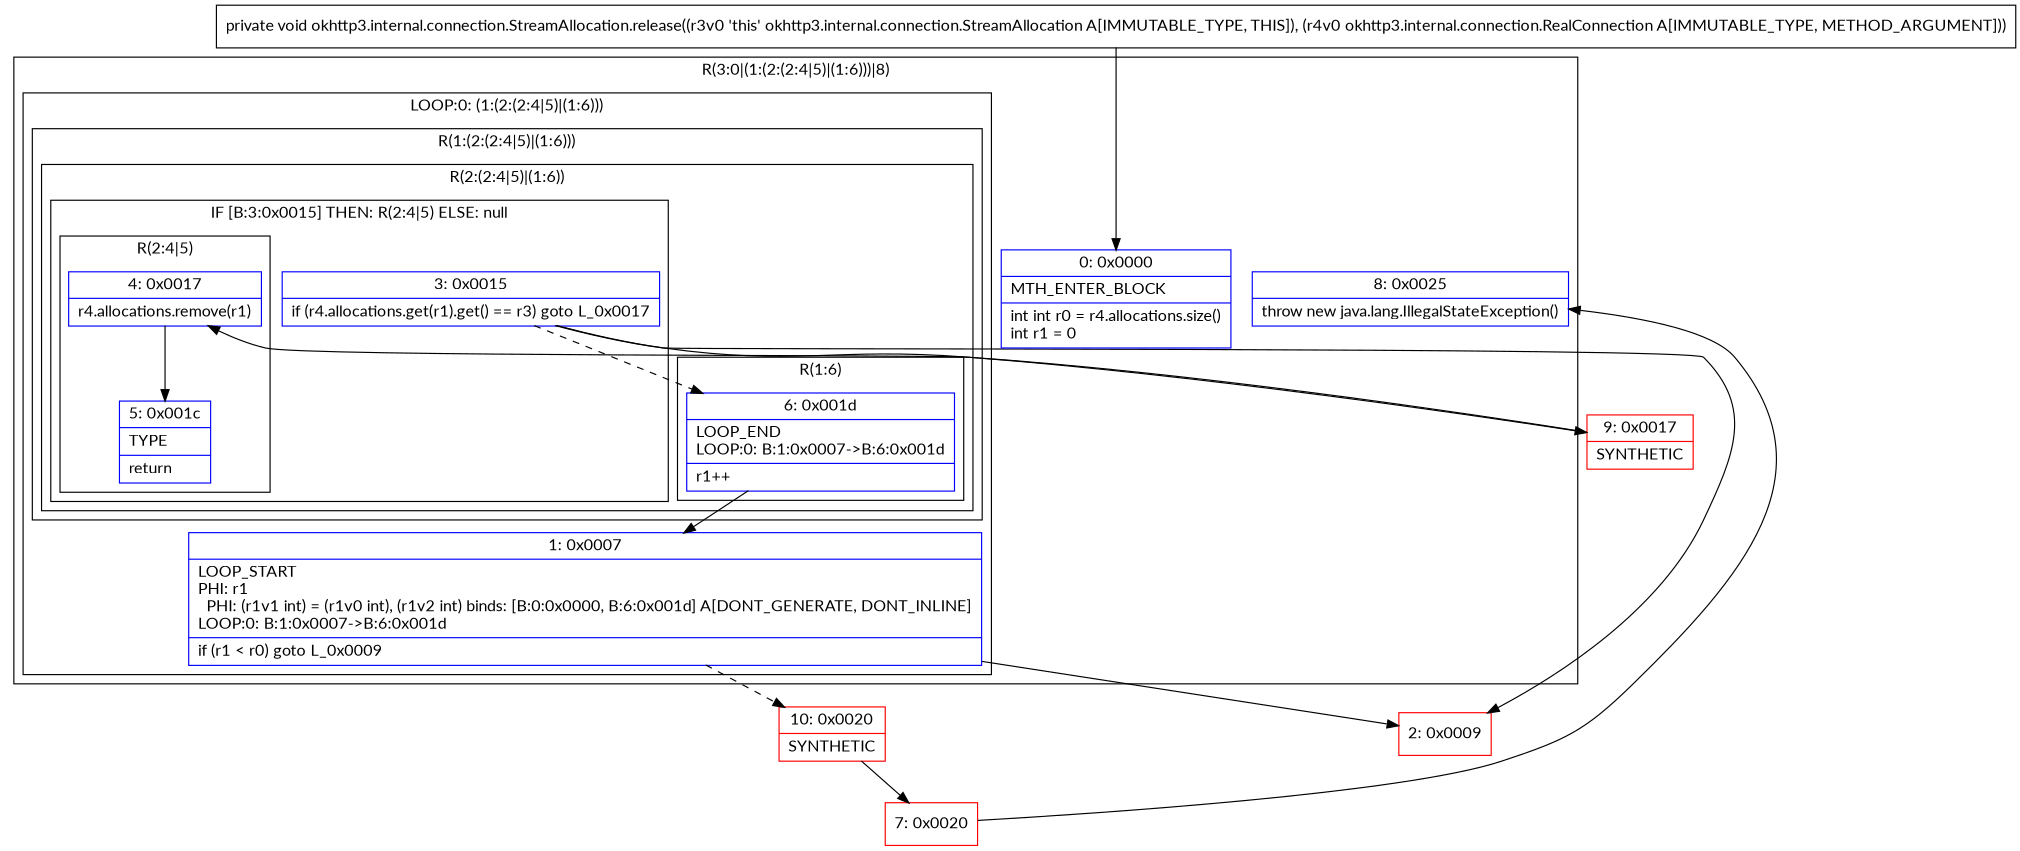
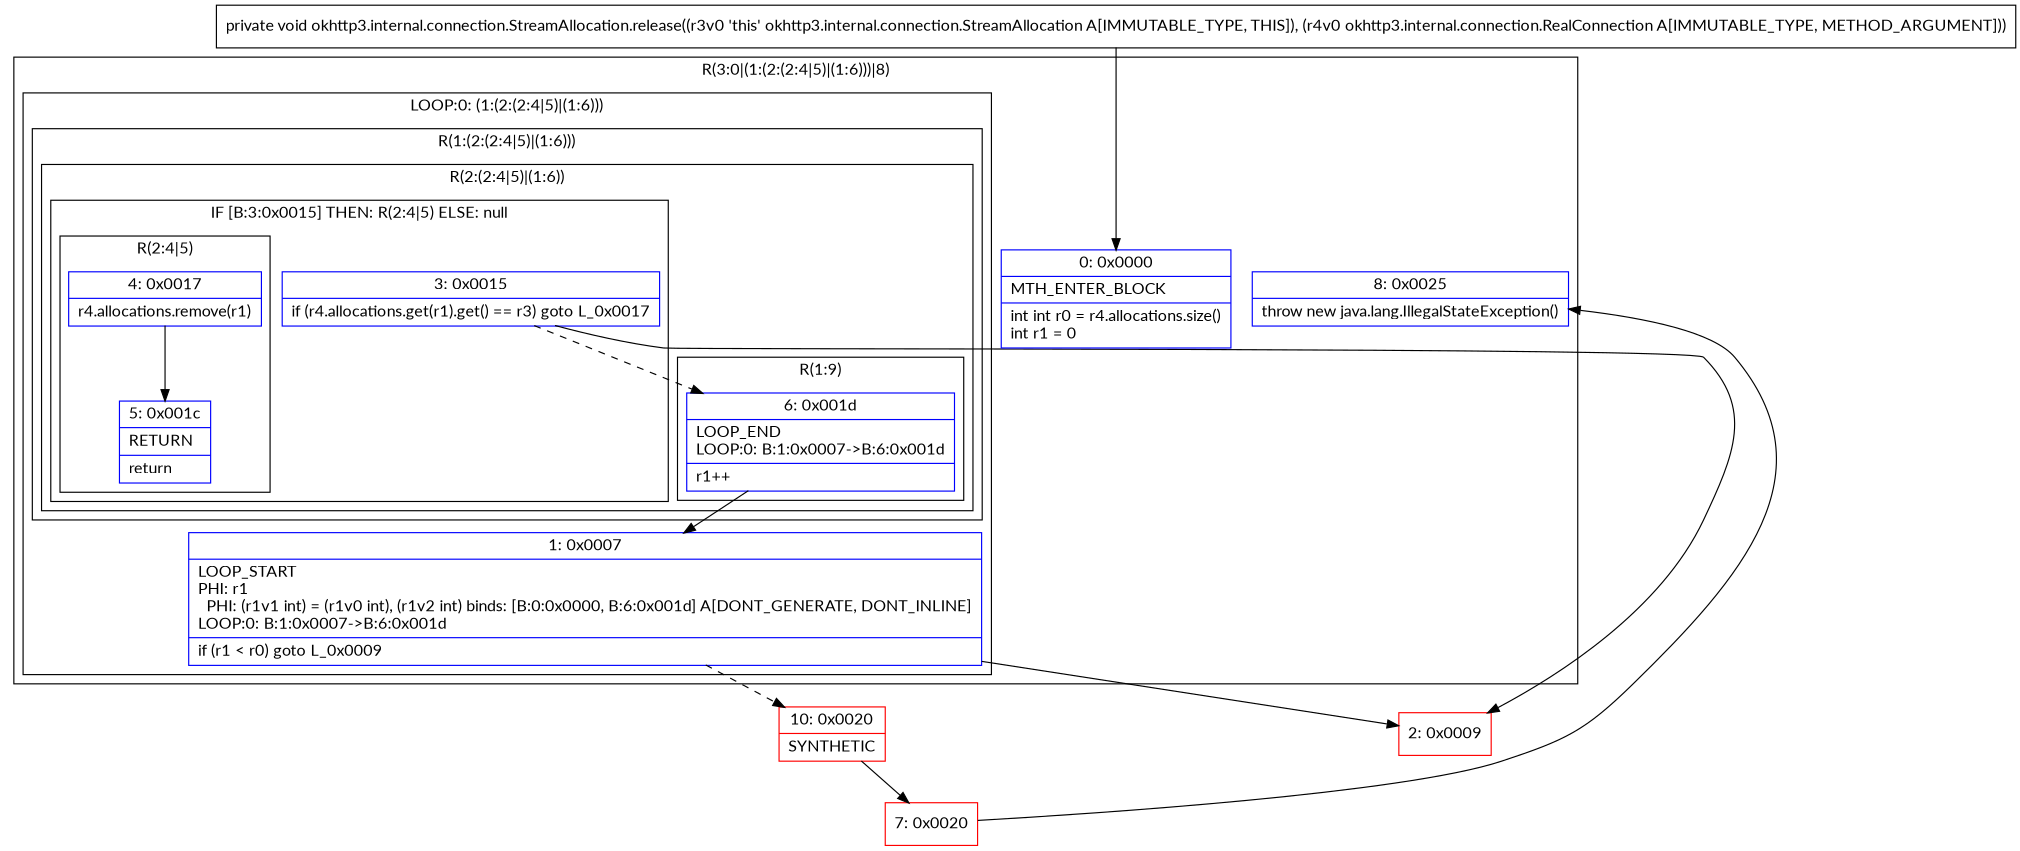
cluster "R(1:6)": label "R(1:6)" -> "R(1:9)"
node "5: 0x001c": text "TYPE" -> "RETURN"
node "9: 0x0017": removed
